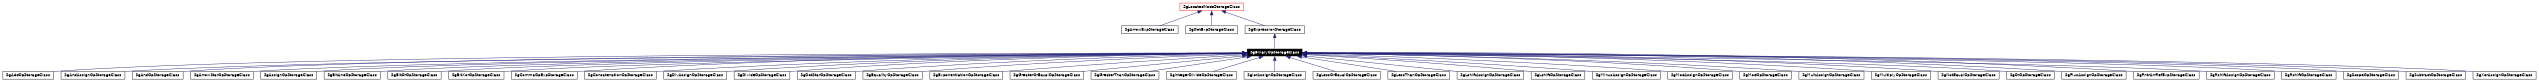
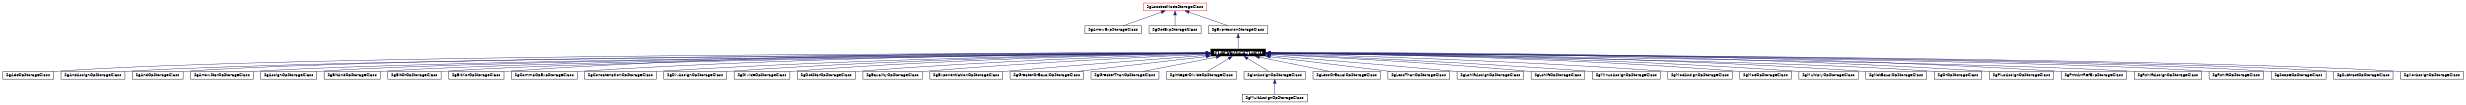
edge "SgMultAssignOpStorageClass" -> "SgBinaryOpStorageClass": now "SgMultAssignOpStorageClass" -> "SgIorAssignOpStorageClass"
